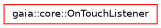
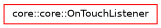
node "gaia::core::OnTouchListener": label "gaia::core::OnTouchListener" -> "core::core::OnTouchListener"
